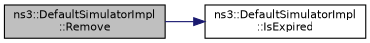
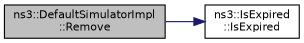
node "ns3::DefaultSimulatorImpl ::IsExpired": label "ns3::DefaultSimulatorImpl ::IsExpired" -> "ns3::IsExpired ::IsExpired"
